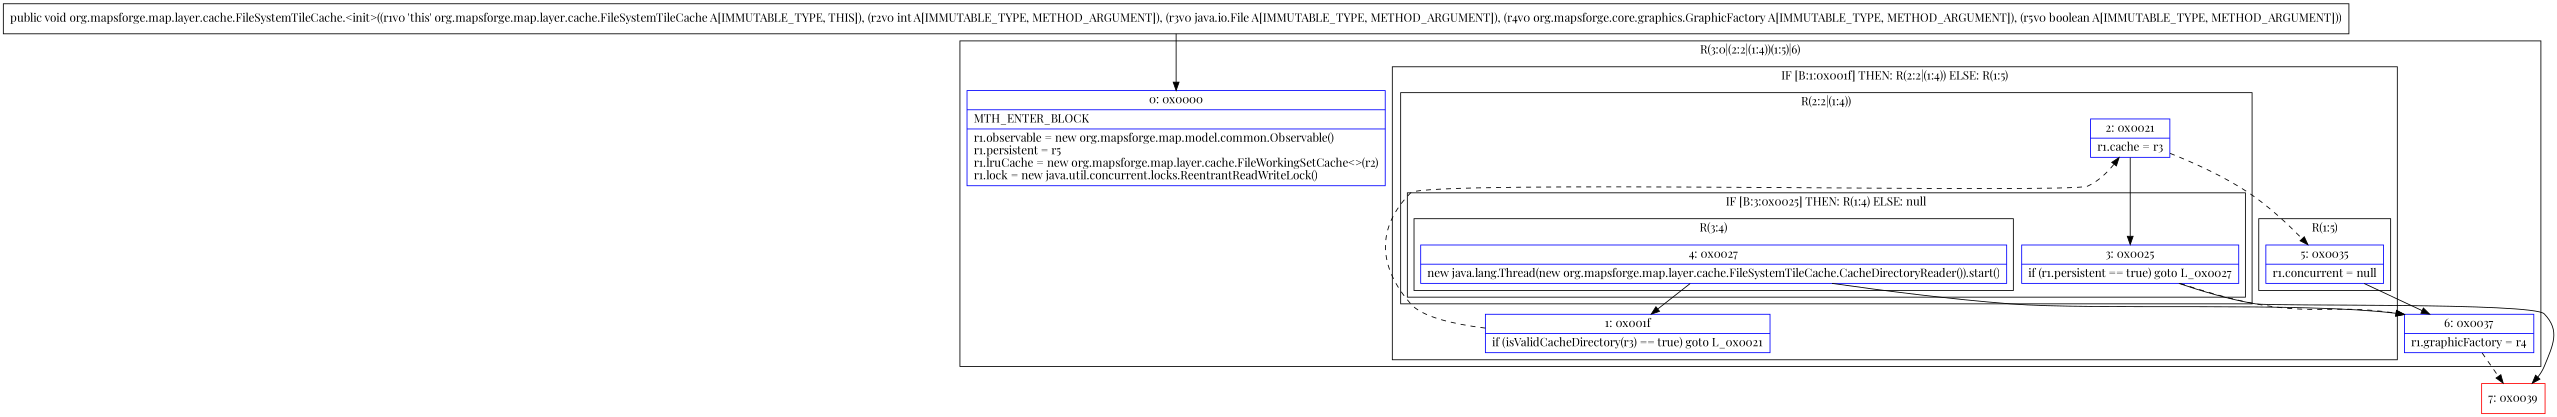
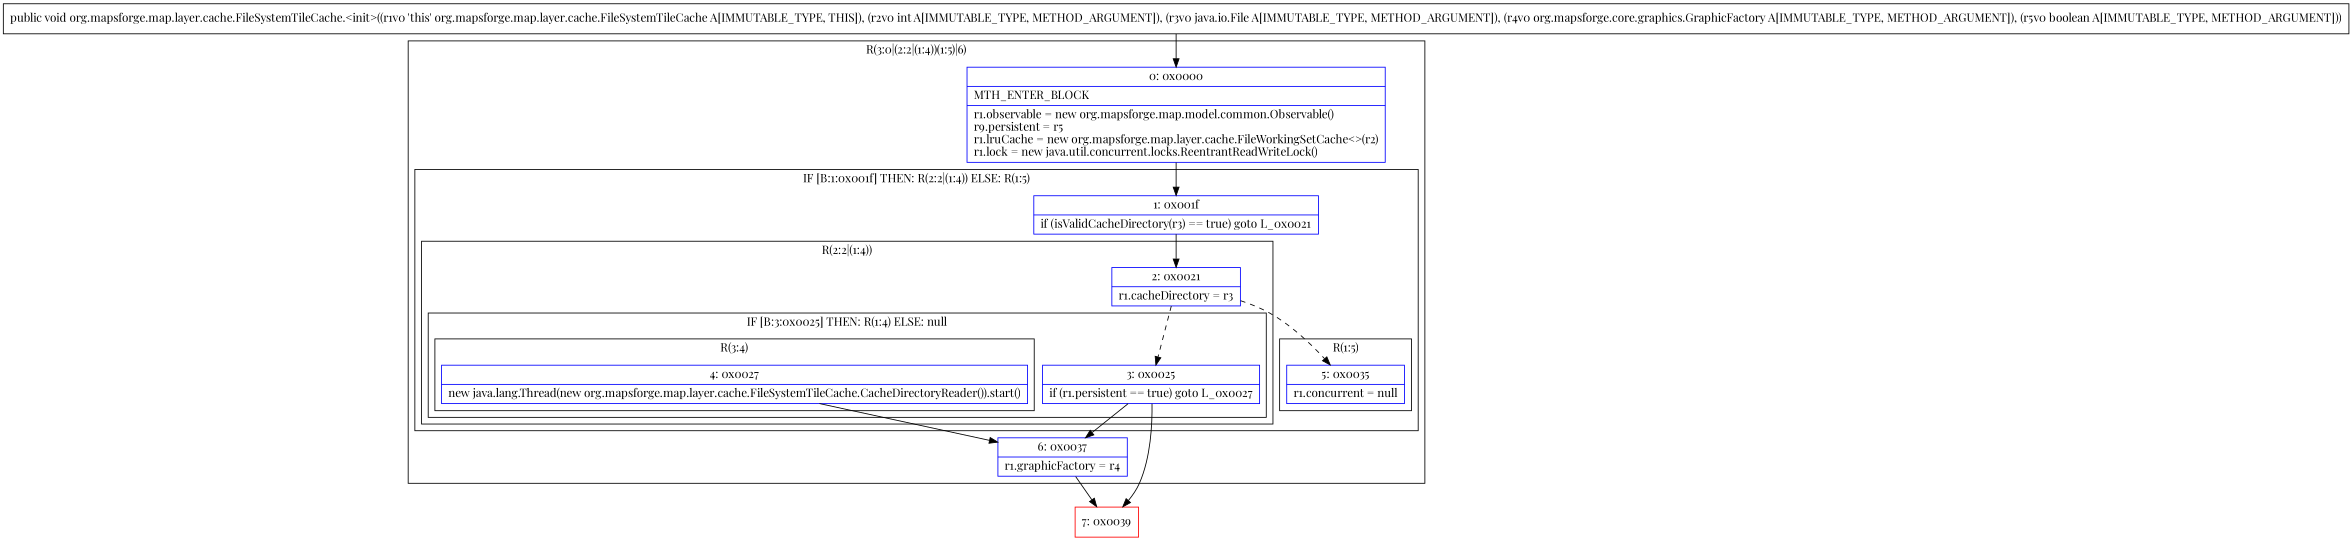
node "2: 0x0021": text "r1.cache = r3" -> "r1.cacheDirectory = r3"
node "0: 0x0000": text "r1.persistent = r5" -> "r9.persistent = r5"
edge "1: 0x001f" -> "2: 0x0021": style dashed -> solid
edge "2: 0x0021" -> "3: 0x0025": style solid -> dashed
edge "4: 0x0027" -> "1: 0x001f": now "0: 0x0000" -> "1: 0x001f"
edge "5: 0x0035" -> "6: 0x0037": removed
edge "3: 0x0025" -> "6: 0x0037": style dashed -> solid
edge "6: 0x0037" -> "7: 0x0039": style dashed -> solid
